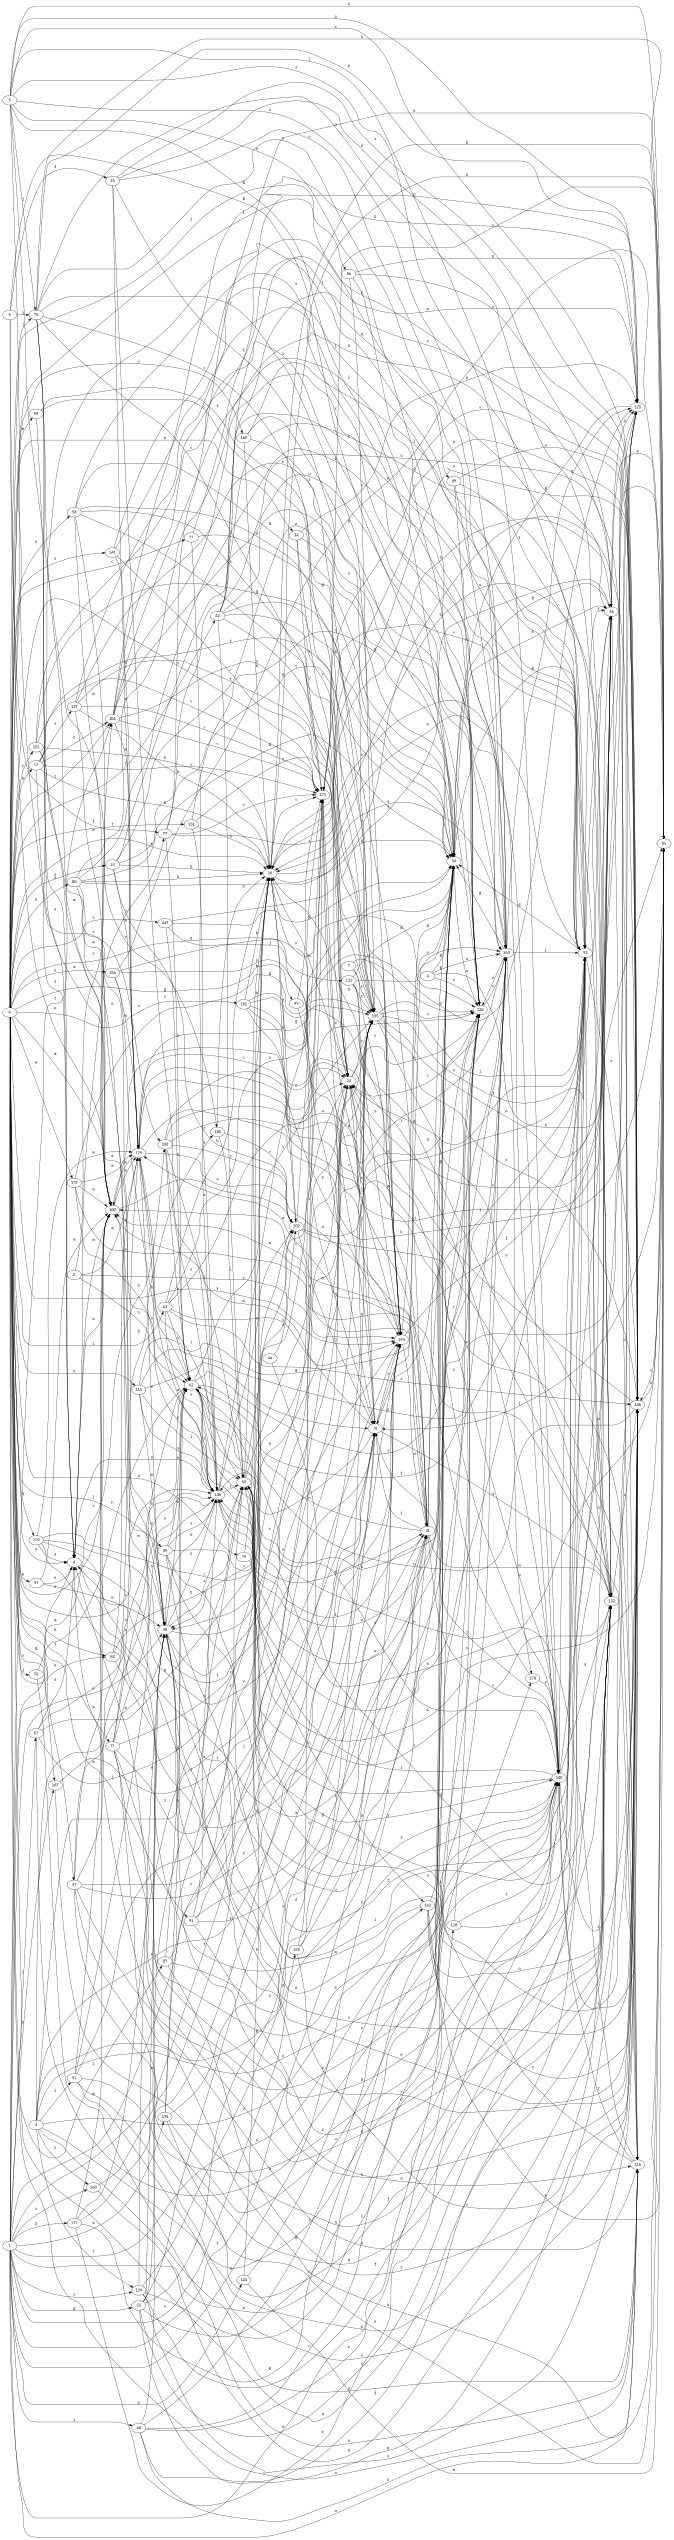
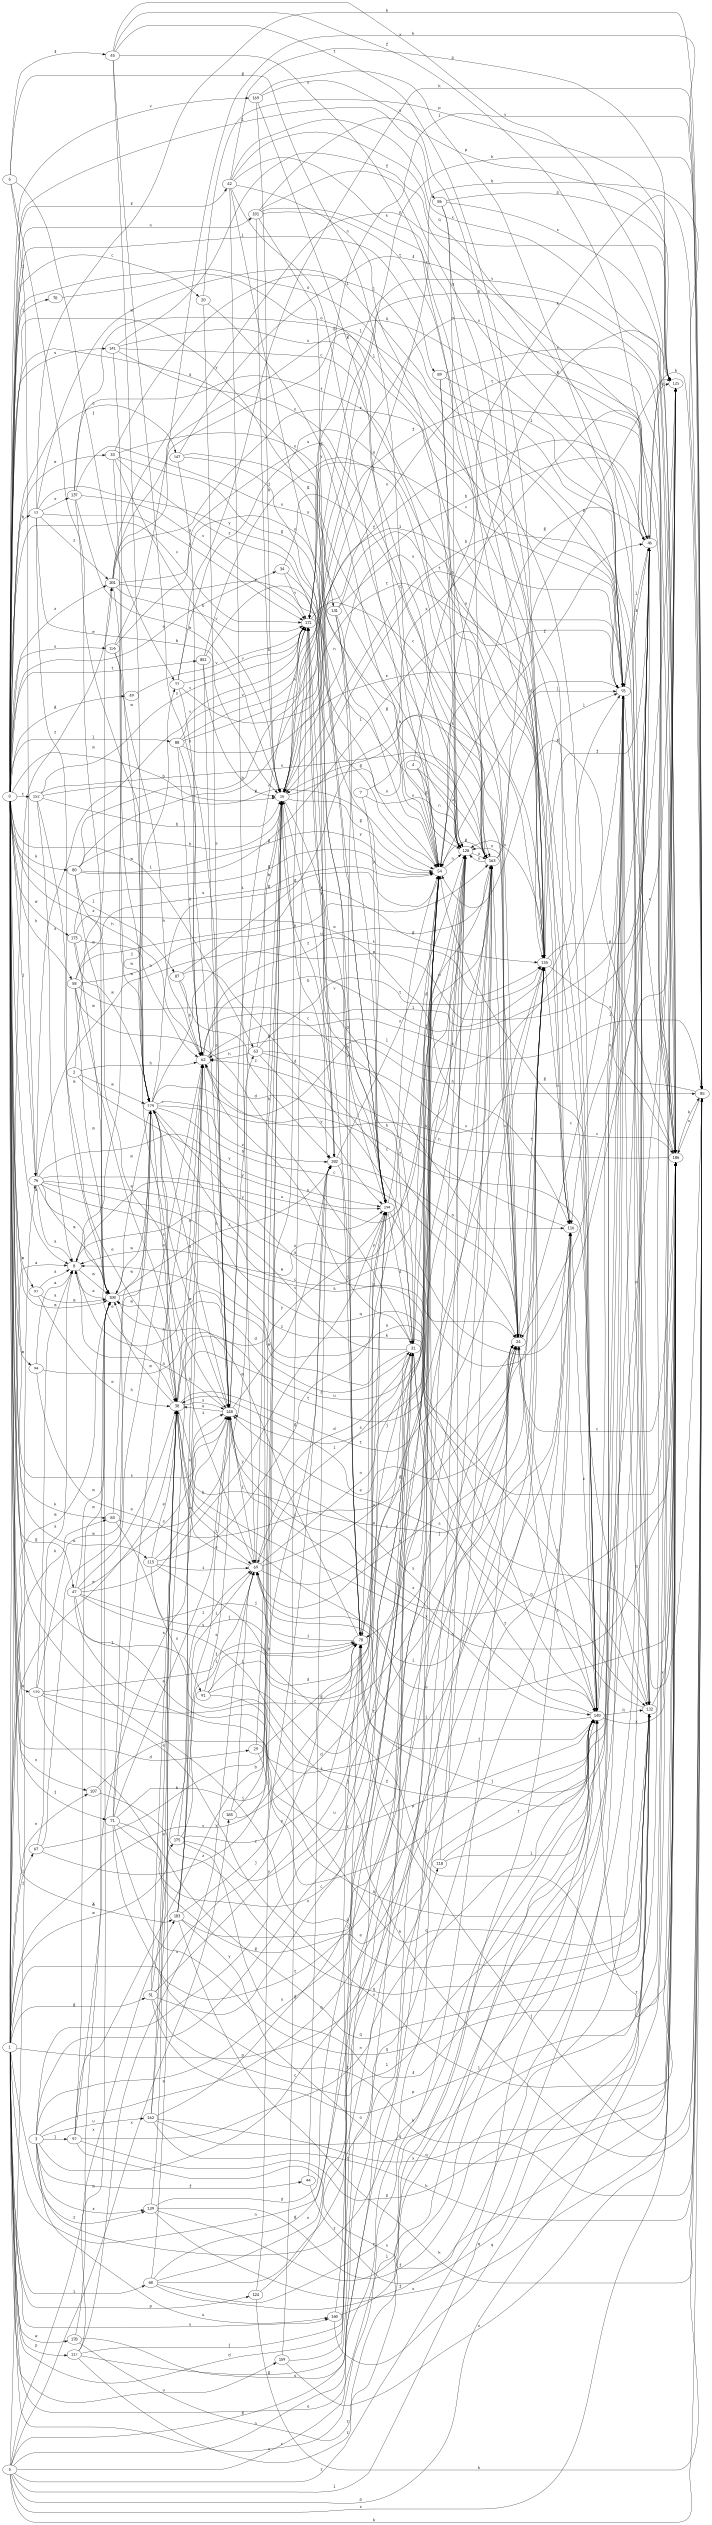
edge "12" -> "85": added, label "k"
edge "34" -> "125": removed, label "p"
node "21": label "21" -> "20"
edge "6" -> "100": now "6" -> "38"
node "151": label "151" -> "851"
edge "186" -> "54": added, label "g"
node "447": label "447" -> "147"
edge "202" -> "171": reversed
edge "156" -> "194": removed, label "y"
edge "49" -> "78": removed, label "j"
edge "183" -> "85": label "d" -> "k"
edge "183" -> "132": now "183" -> "186"
edge "179" -> "140": added, label "r"
edge "163" -> "178": reversed
edge "63" -> "148": reversed
edge "78" -> "132": removed, label "q"
edge "159" -> "155": removed, label "t"
edge "69" -> "93": now "160" -> "93"
edge "3" -> "185": now "3" -> "44"
edge "70" -> "8": now "1" -> "8"
edge "62" -> "162": reversed
edge "67" -> "128": now "141" -> "128"
